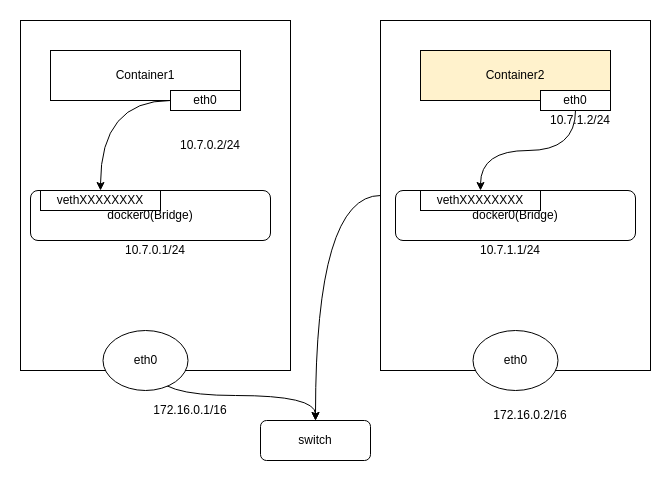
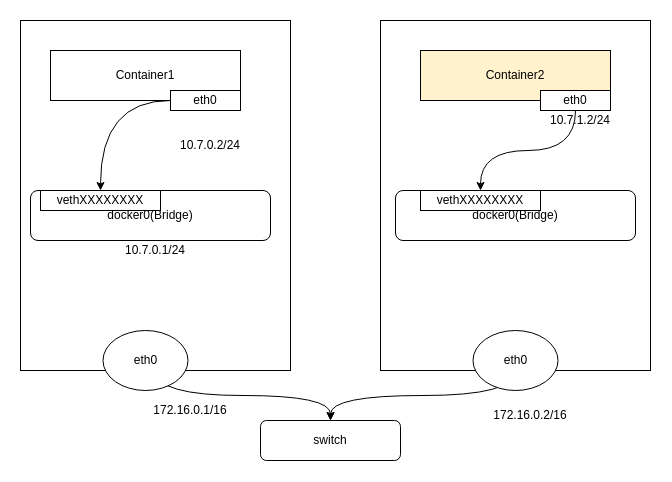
node "10.7.1.1/24": removed
node "switch": size 110x40 -> 140x40
